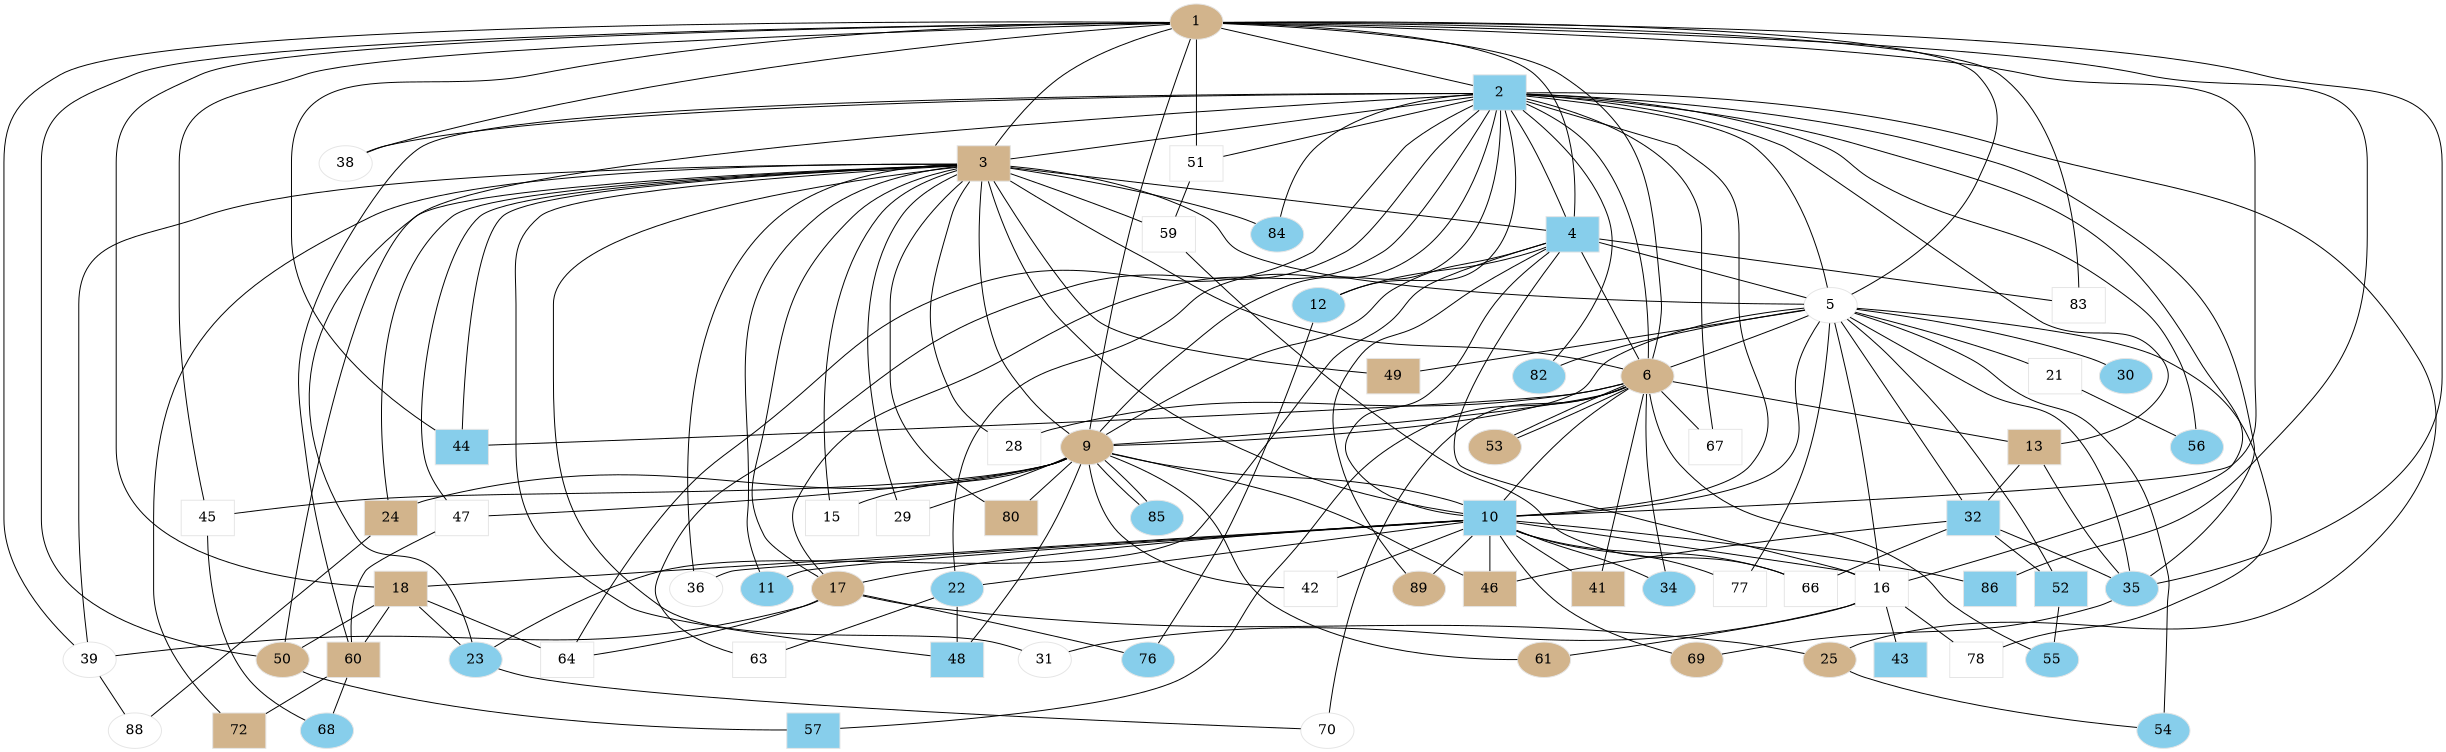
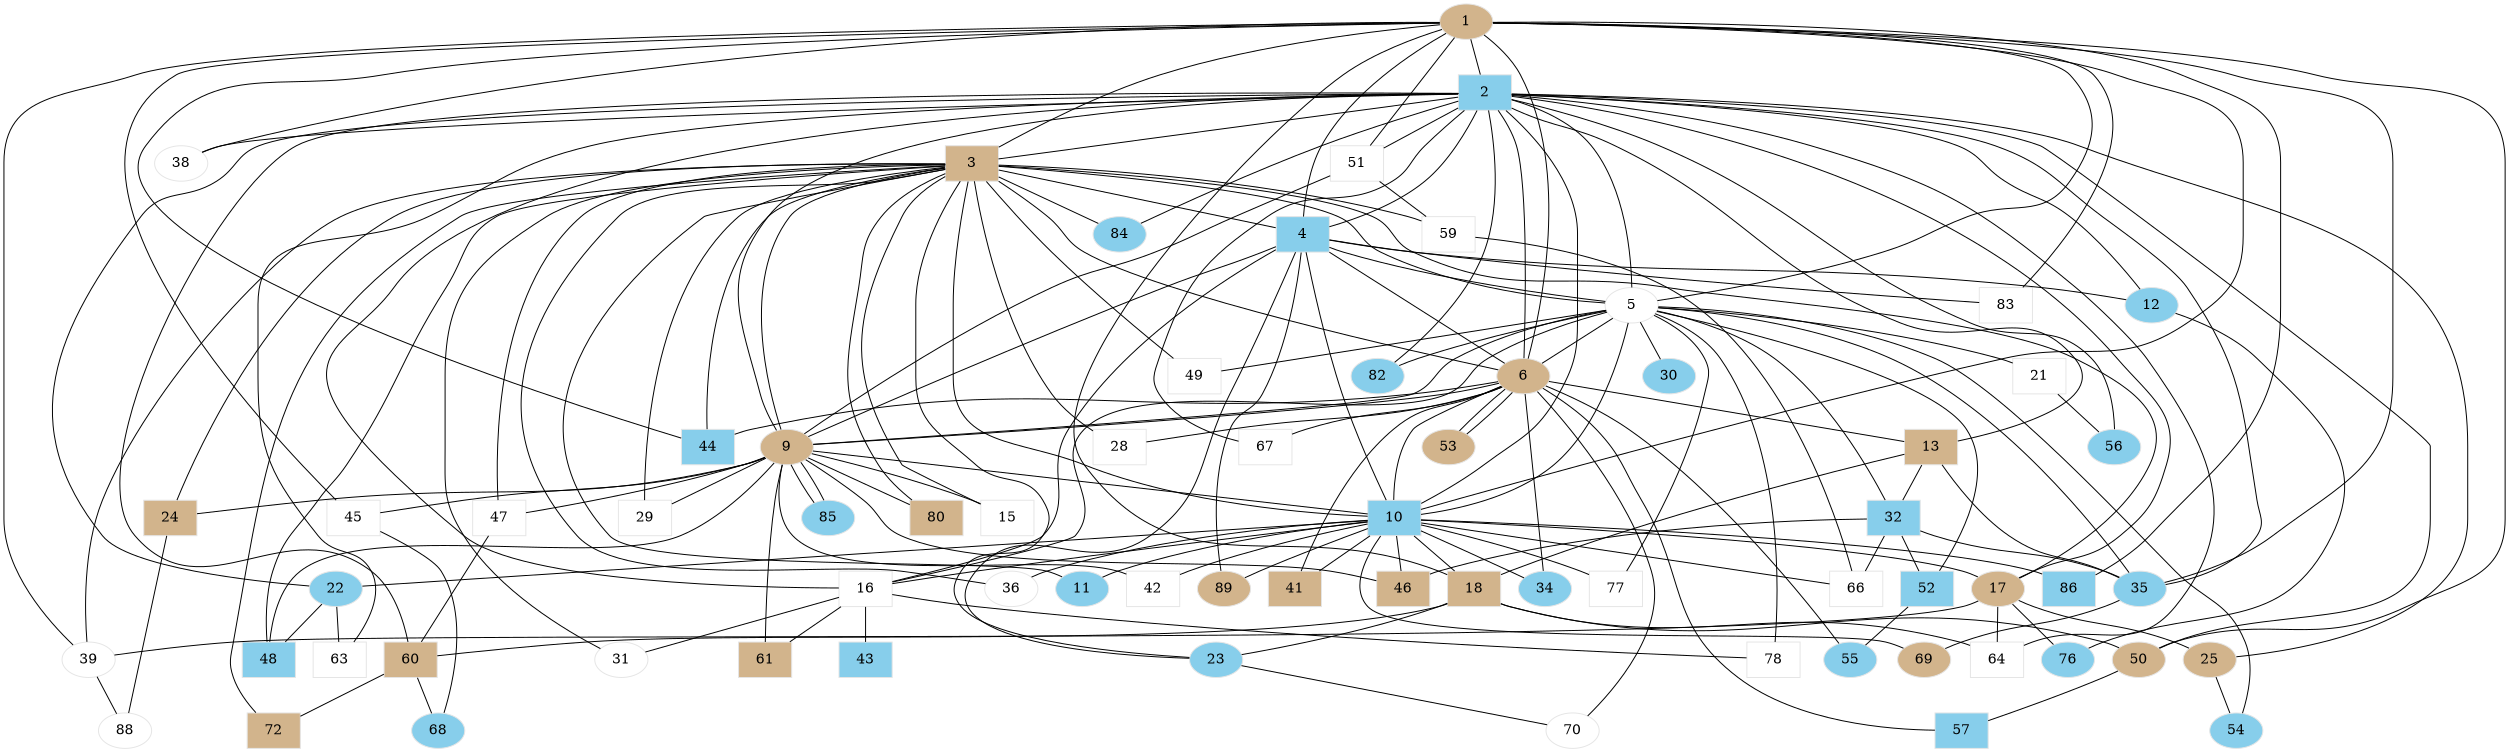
edge "1" -- "9": now "51" -- "9"
node "49": fillcolor tan -> white
edge "13" -- "18": added
node "61": shape ellipse -> box
